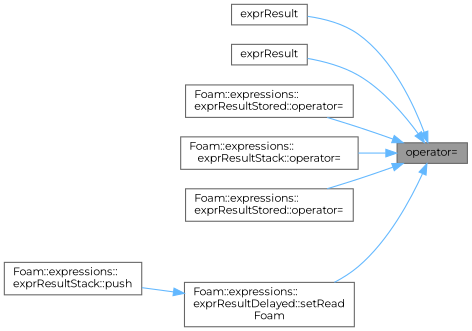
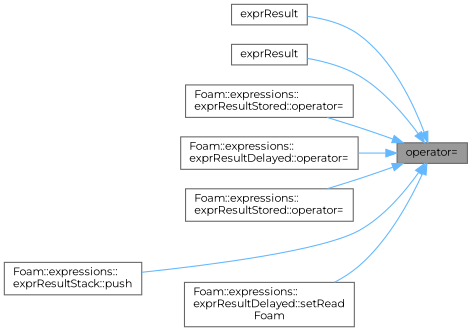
node "Foam::expressions:: exprResultStack::operator=": label "Foam::expressions:: exprResultStack::operator=" -> "Foam::expressions:: exprResultDelayed::operator="
edge "Foam::expressions:: exprResultStack::push" -> "Foam::expressions:: exprResultDelayed::setRead Foam": now "Foam::expressions:: exprResultStack::push" -> "operator="
